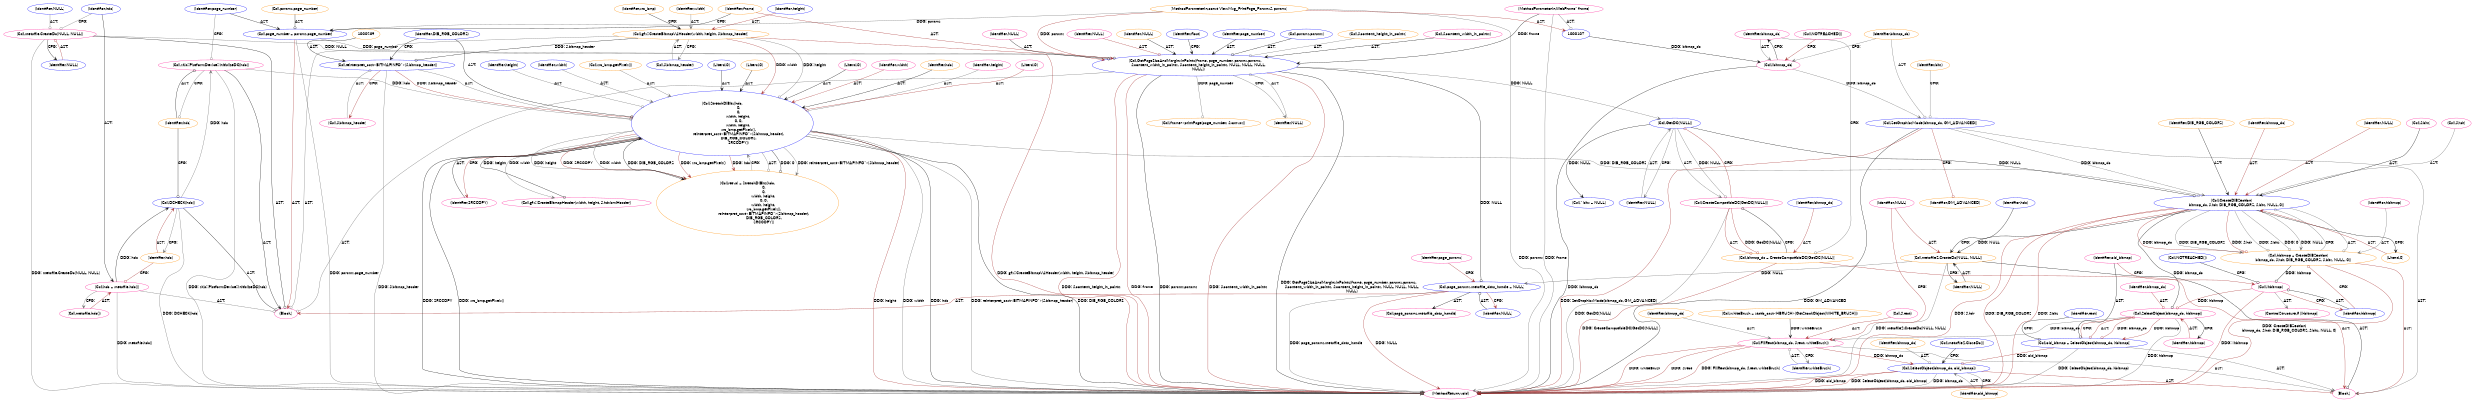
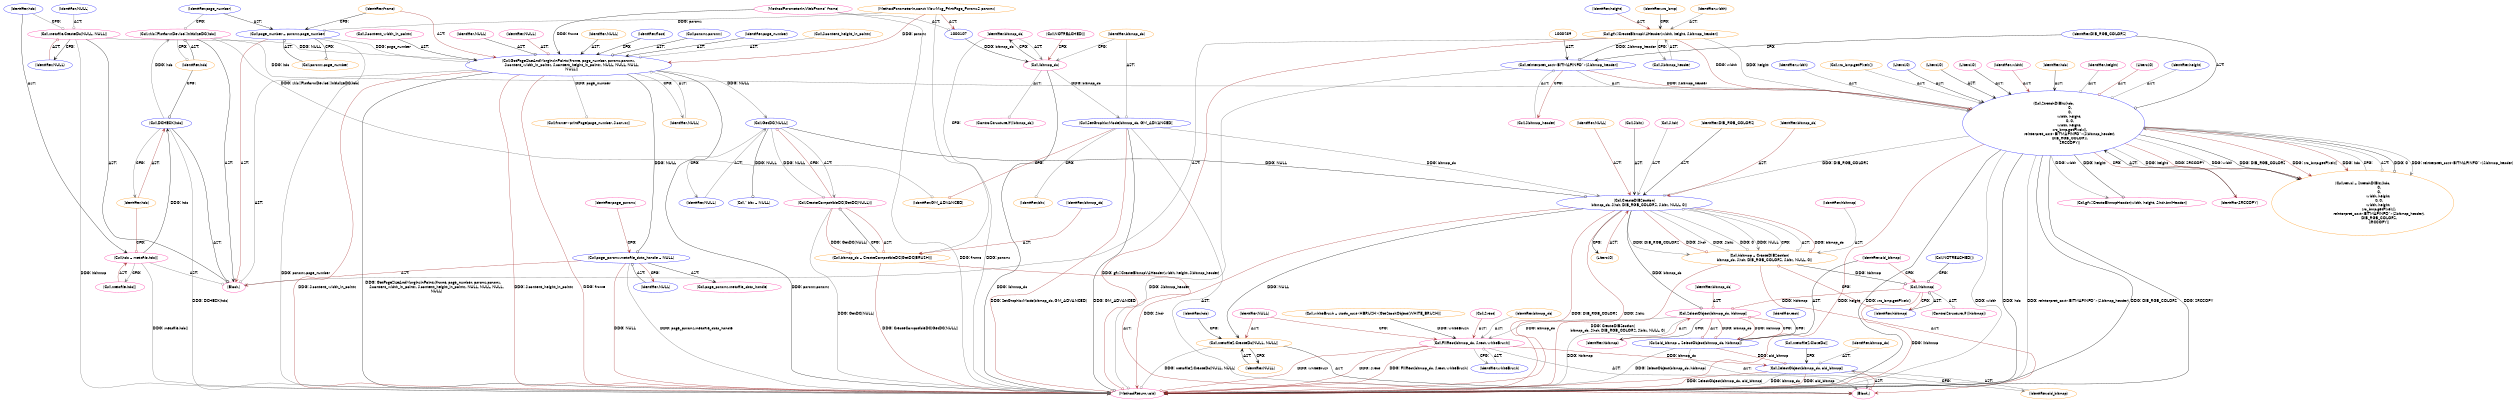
edge "(Call,page_number = params.page_number)" -> "(Call,params.page_number)": added, label "CFG:"
edge "(Identifier,bits)" -> "(Call,SetGraphicsMode(bitmap_dc, GM_ADVANCED))": reversed
node "(ControlStructure,if (!bitmap_dc))": added
edge "(Call,GetDC(NULL))" -> "(Call,* bits = NULL)": arrowhead vee -> odot
node "(Call,bitmap_dc = CreateCompatibleDC(GetDC(NULL)))": label "(Call,bitmap_dc = CreateCompatibleDC(GetDC(NULL)))" -> "(Call,bitmap_dc = CreateCompatibleDC(GetDC(BRUSH)))"
edge "(Call,metafile.CreateDc(NULL, NULL))" -> "(MethodReturn,void)": label "DDG: metafile.CreateDc(NULL, NULL)" -> "DDG: hbitmap"
edge "(Call,metafile2.CreateDc(NULL, NULL))" -> "(Call,page_params.metafile_data_handle = NULL)": removed, label "DDG: NULL"
edge "(Call,!hbitmap)" -> "(ControlStructure,if (!hbitmap))": arrowhead vee -> odot
edge "(Call,skia::PlatformDevice::InitializeDC(hdc))" -> "(MethodReturn,void)": now "(Call,skia::PlatformDevice::InitializeDC(hdc))" -> "(Identifier,GM_ADVANCED)"
